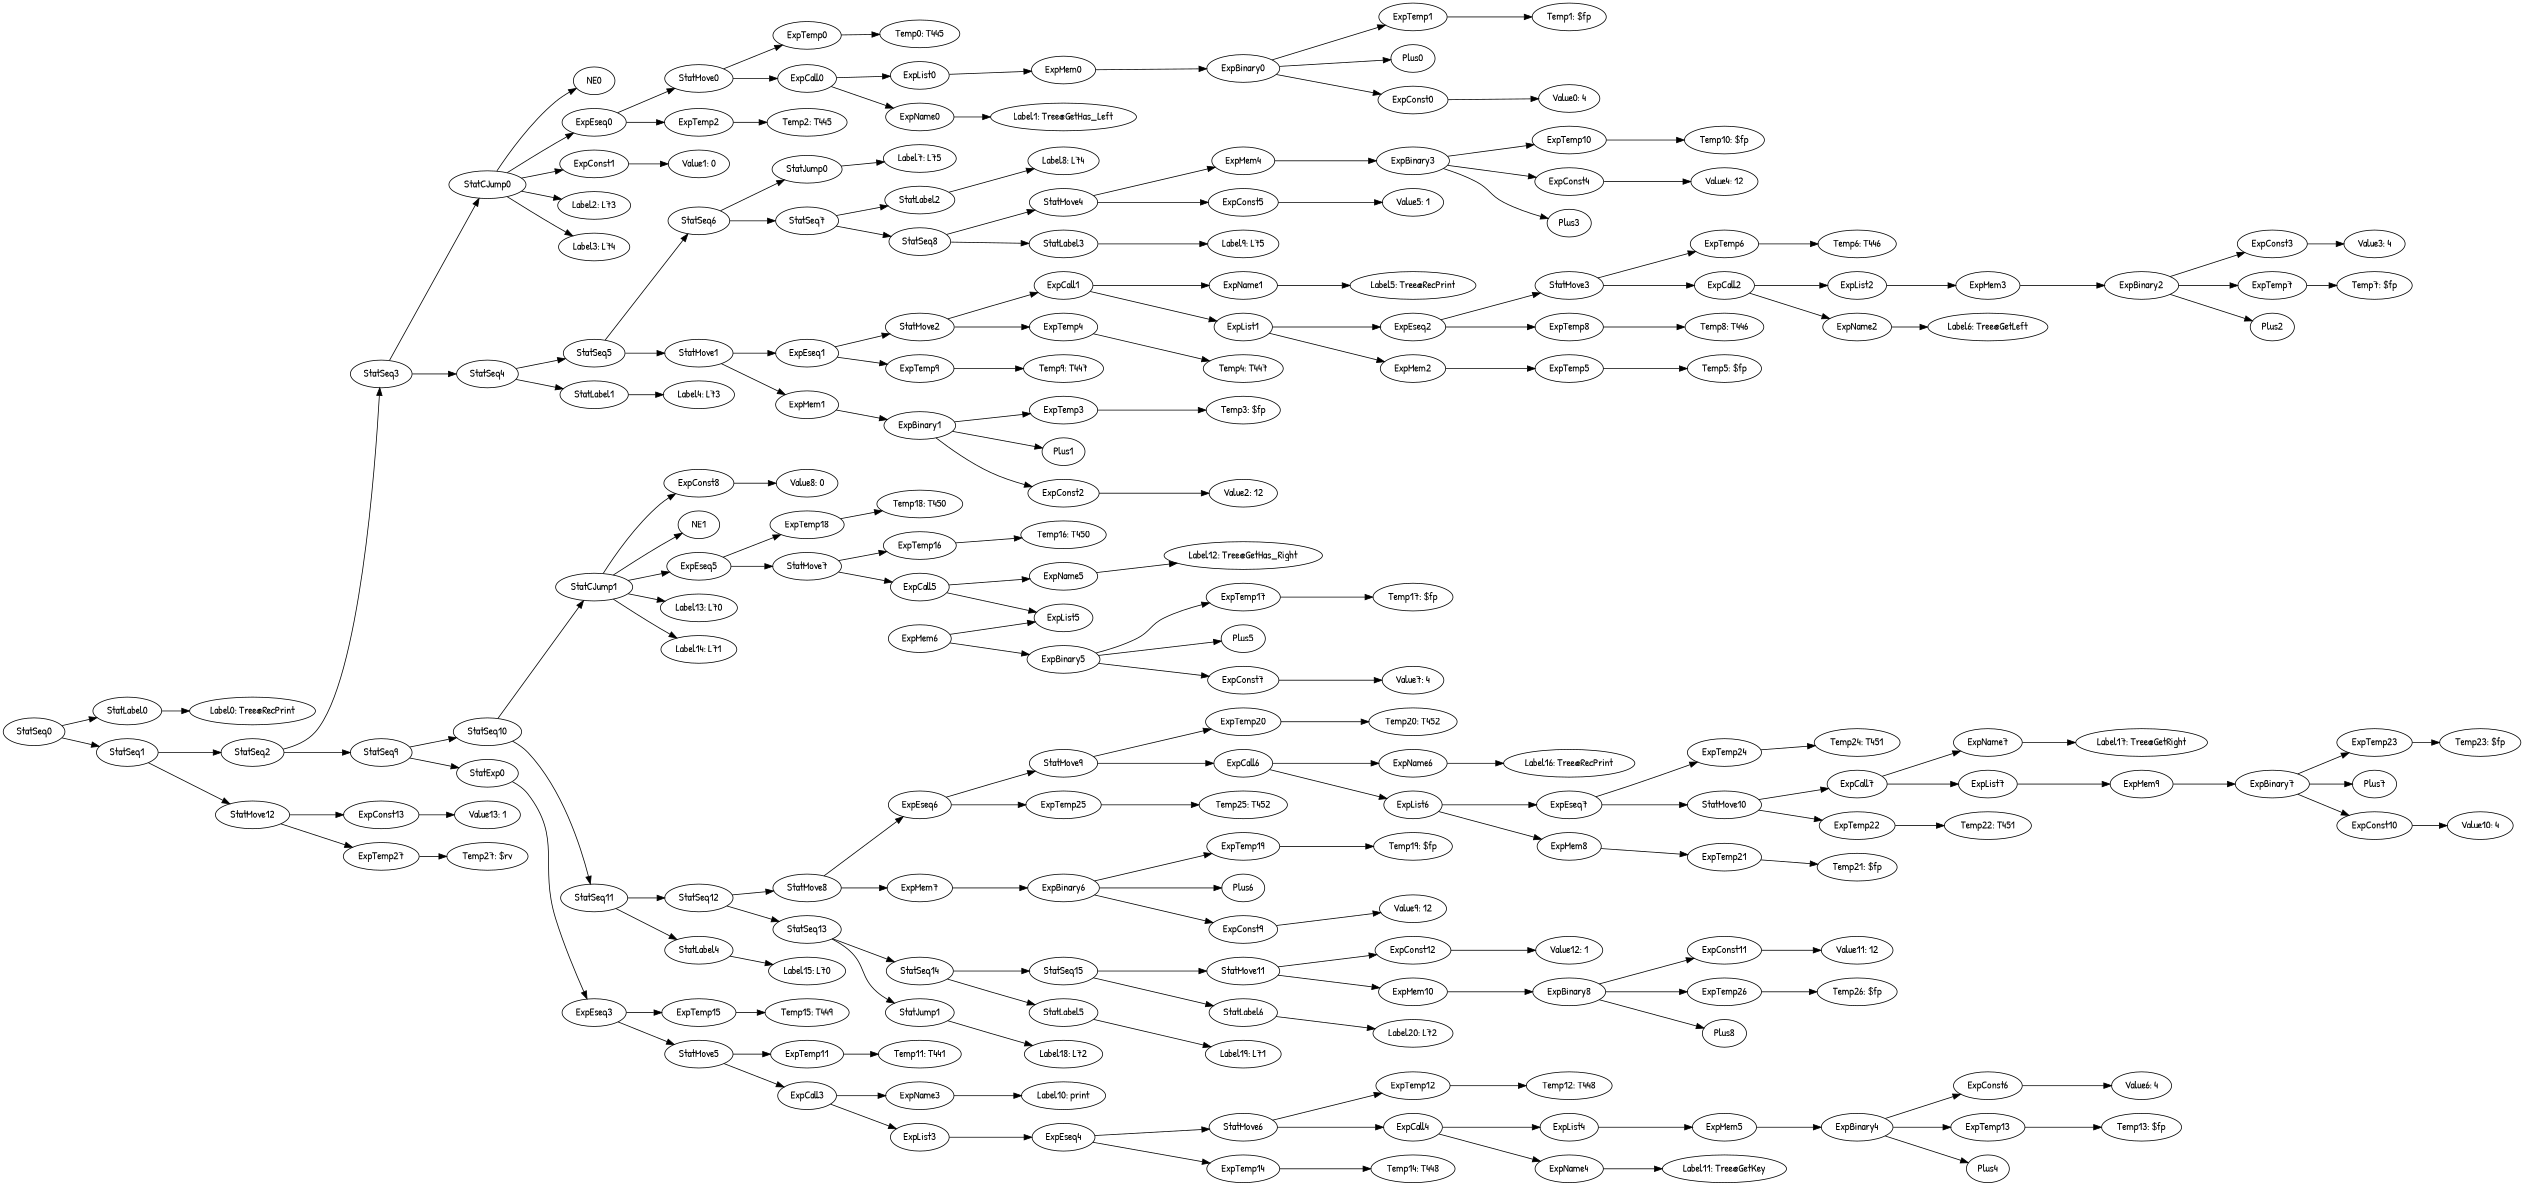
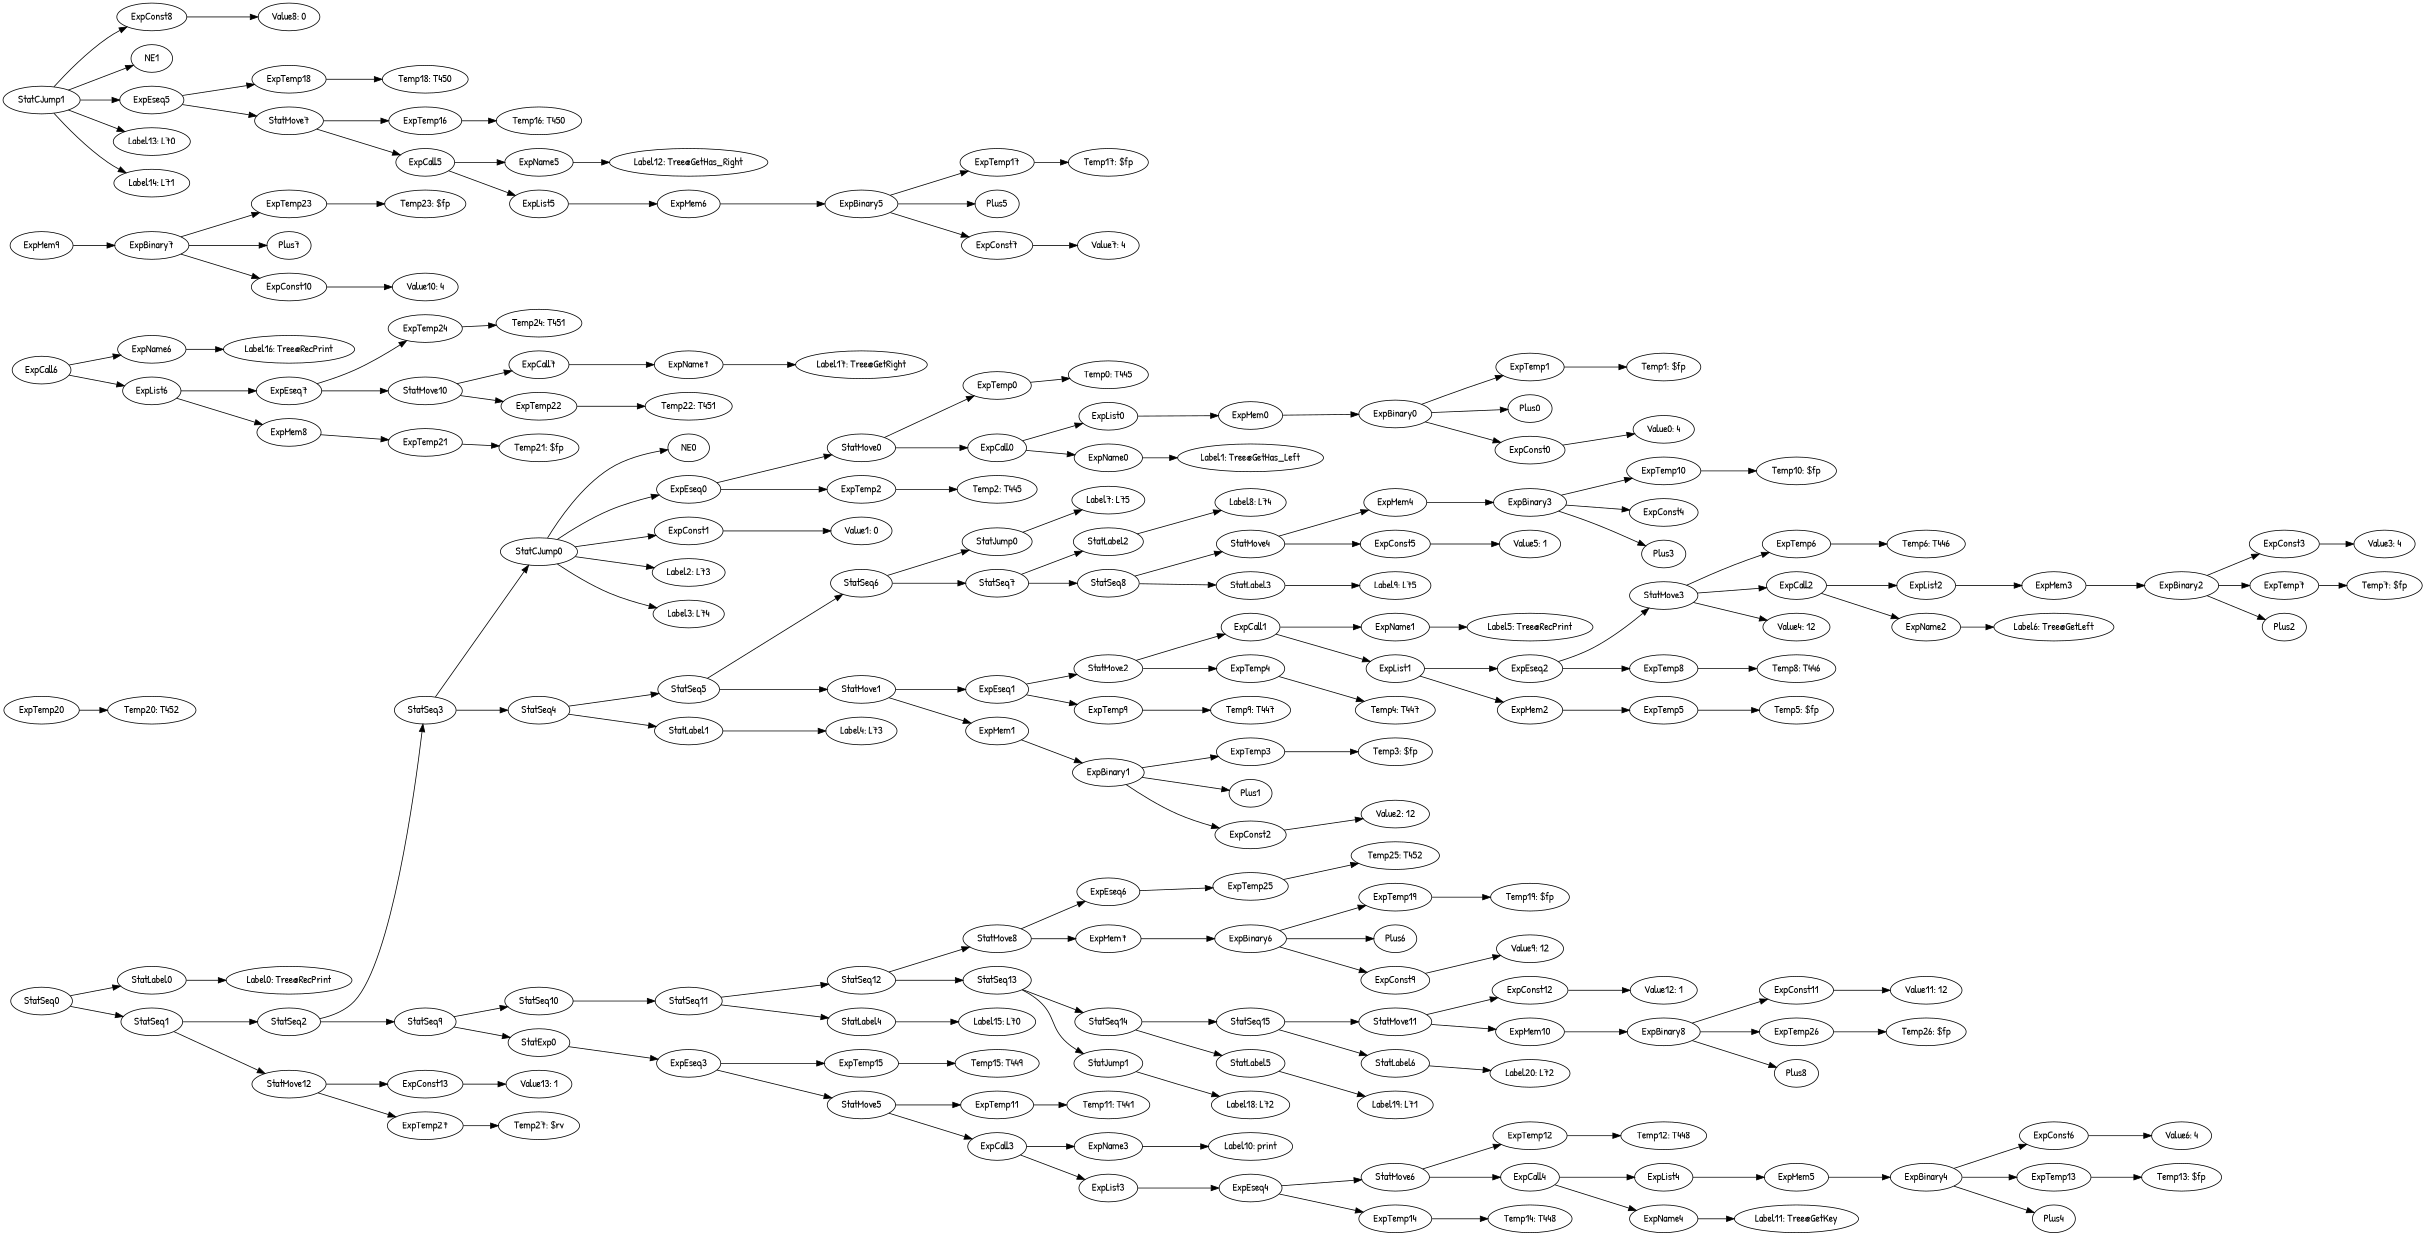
edge "ExpConst4" -> "Value4: 12": now "StatMove3" -> "Value4: 12"
edge "ExpMem6" -> "ExpList5": reversed
edge "StatSeq10" -> "StatCJump1": removed
node "StatMove9": removed
node "ExpList7": removed
